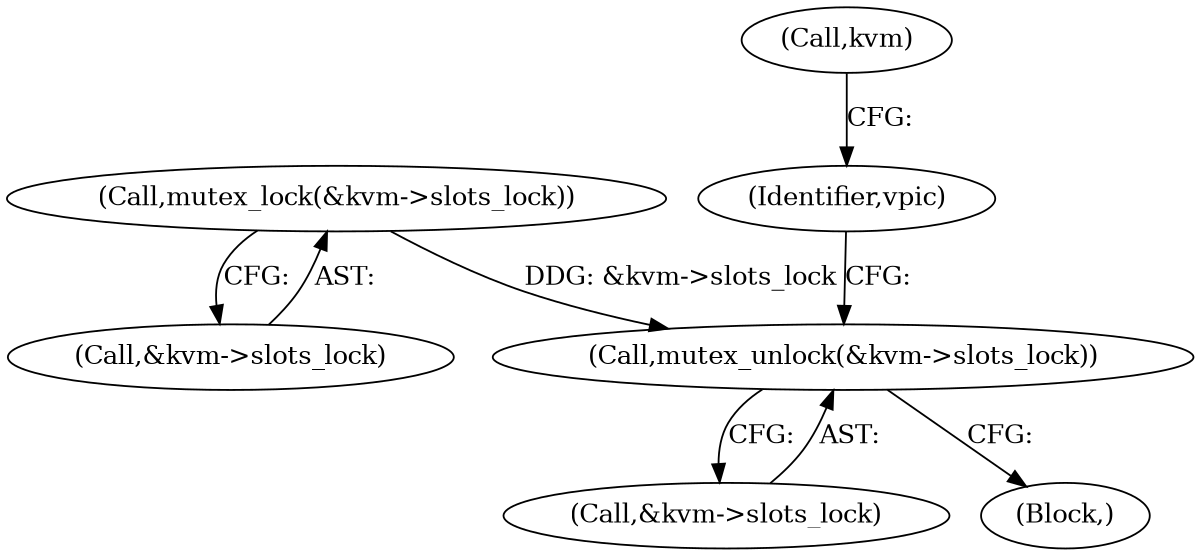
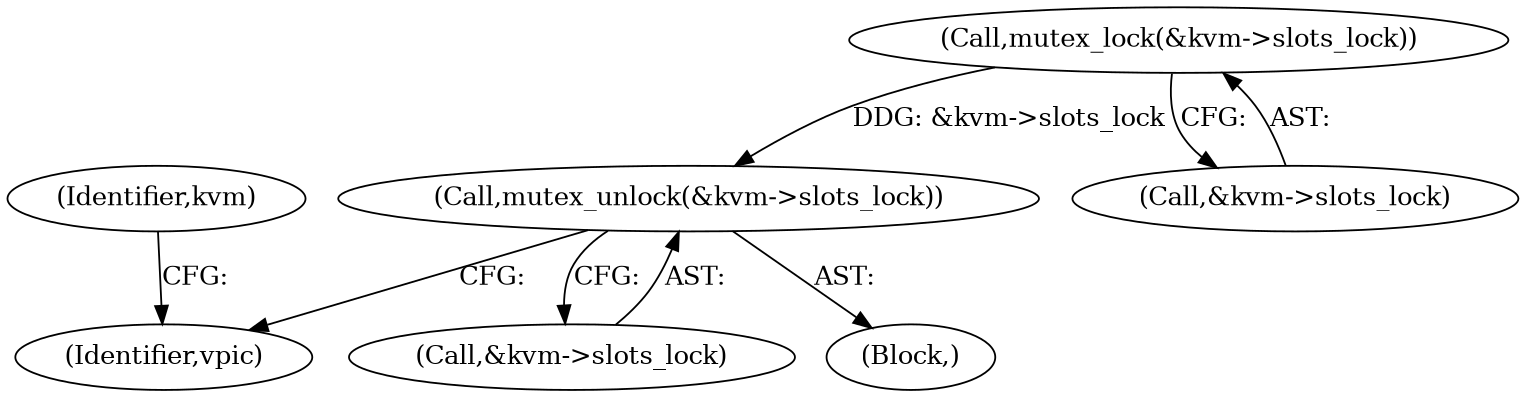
node "(Call,kvm)": label "(Call,kvm)" -> "(Identifier,kvm)"
edge "(Identifier,vpic)" -> "(Call,mutex_unlock(&kvm->slots_lock))": reversed
edge "(Call,mutex_unlock(&kvm->slots_lock))" -> "(Block,)": label "CFG: " -> "AST: "
